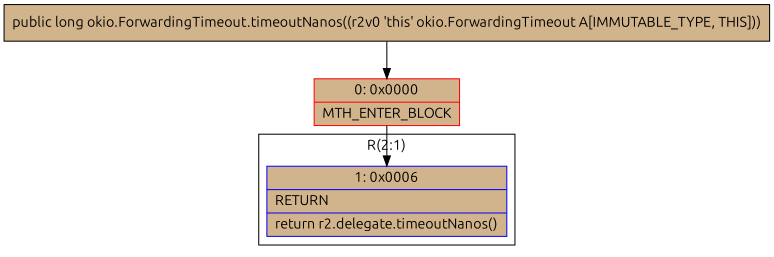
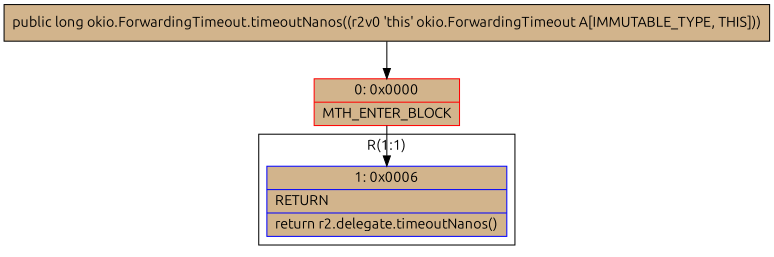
cluster "R(2:1)": label "R(2:1)" -> "R(1:1)"
